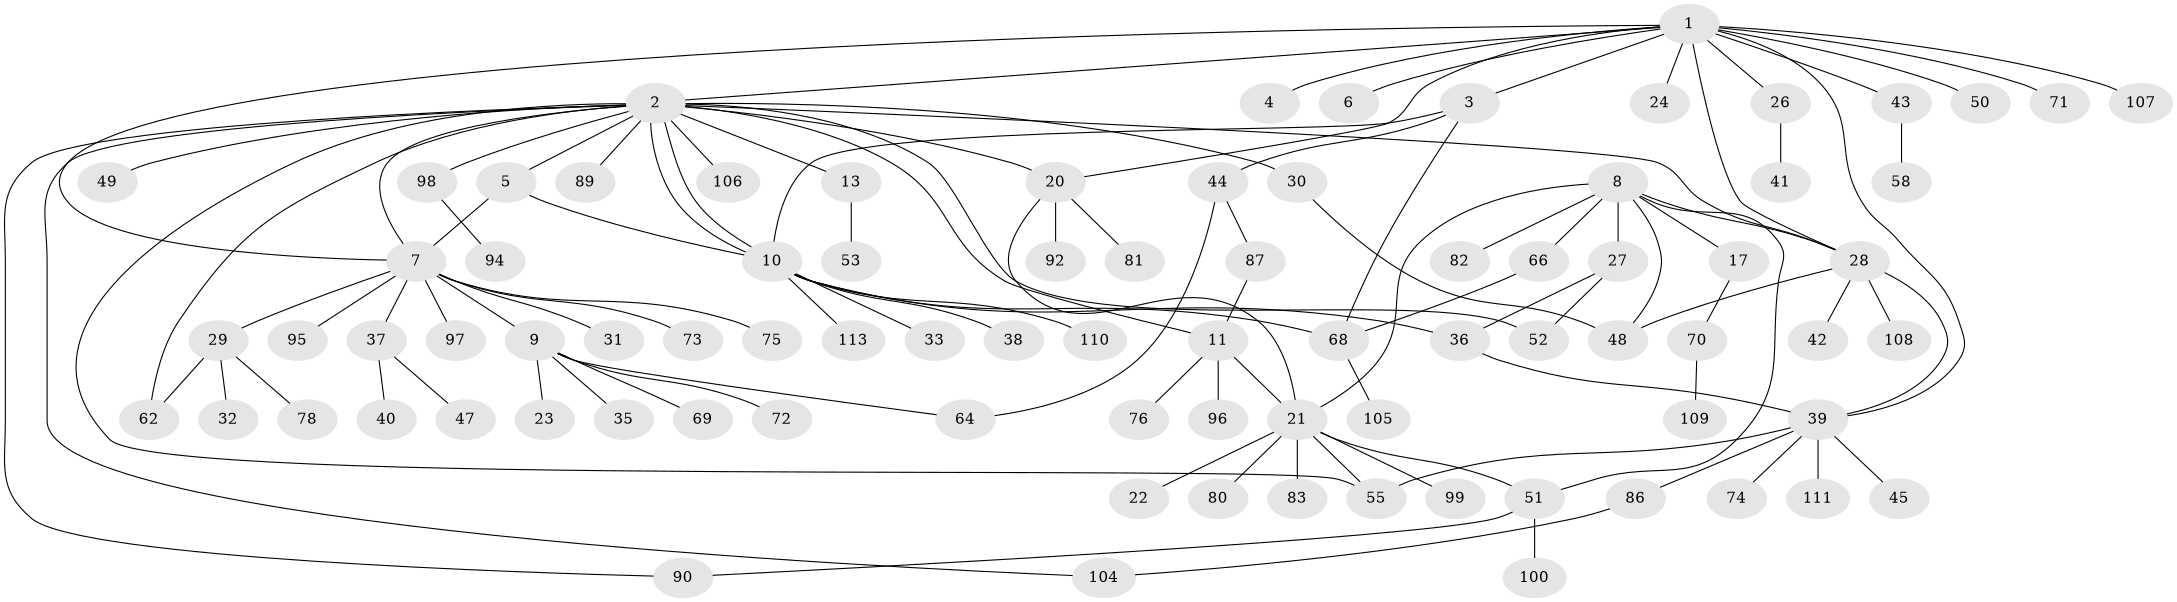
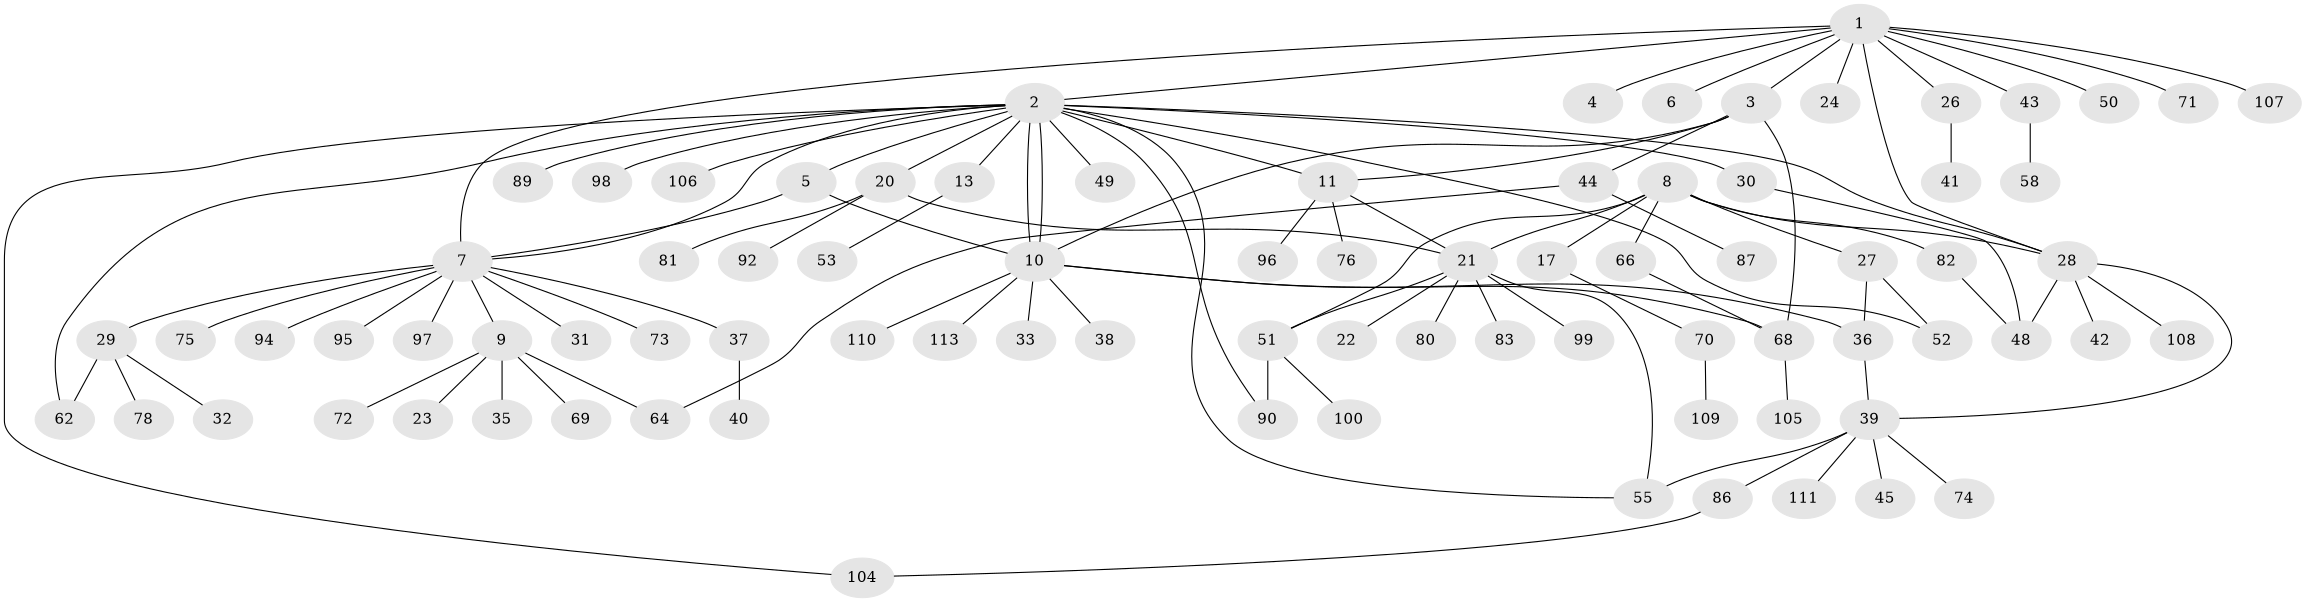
edge "1" -- "20": removed
edge "98" -- "94": now "7" -- "94"
edge "1" -- "39": removed
edge "8" -- "48": now "82" -- "48"
edge "87" -- "11": now "3" -- "11"
node "47": removed
